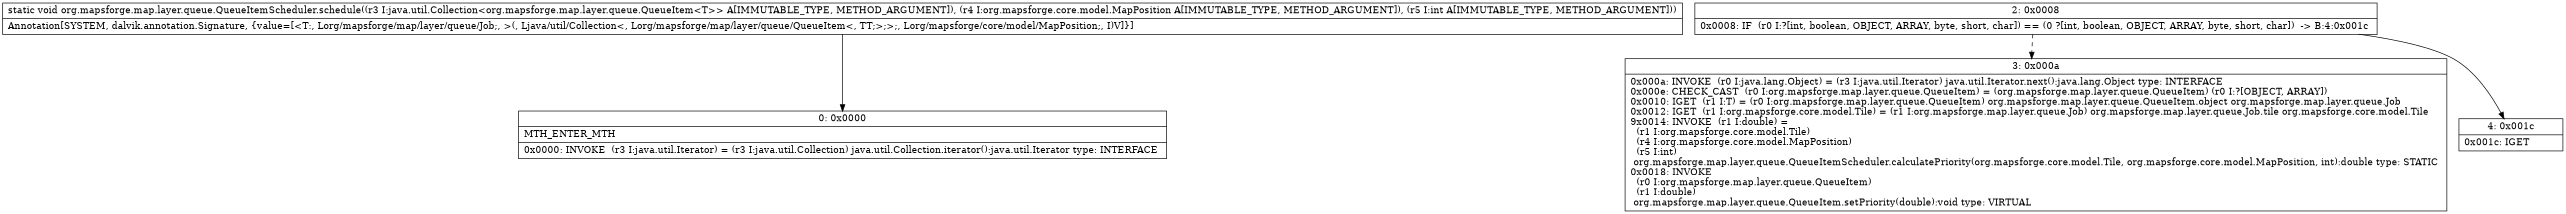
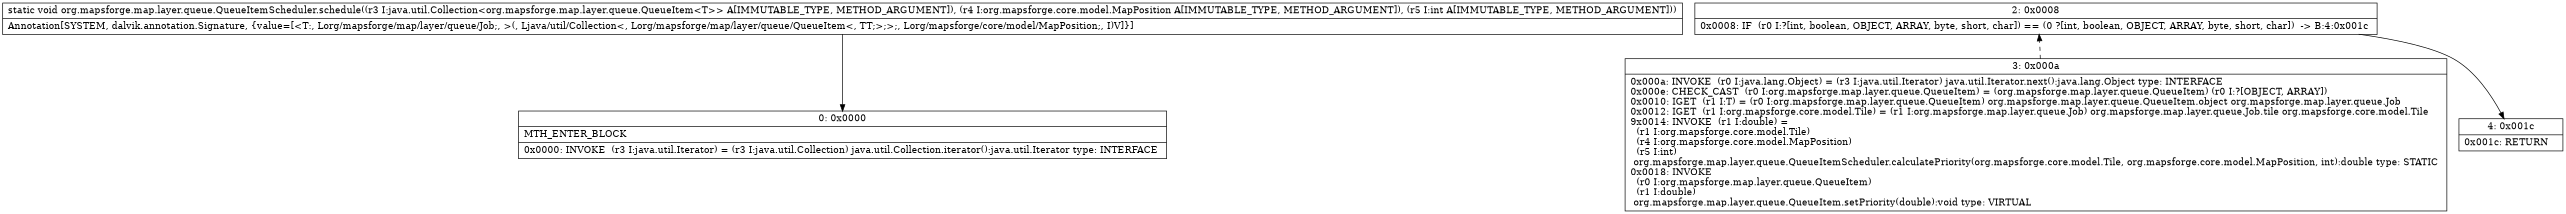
edge "2: 0x0008" -> "3: 0x000a": reversed
node "0: 0x0000": text "MTH_ENTER_MTH" -> "MTH_ENTER_BLOCK"
node "4: 0x001c": text "0x001c: IGET" -> "0x001c: RETURN"
